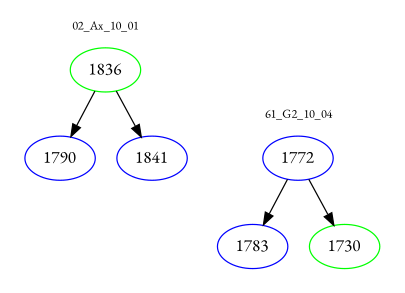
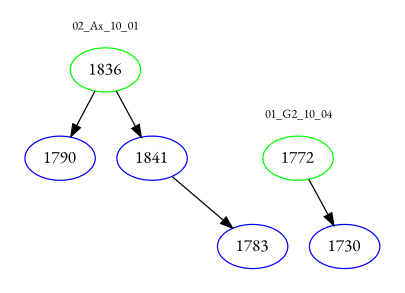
cluster "61_G2_10_04": label "61_G2_10_04" -> "01_G2_10_04"
node "1772": color blue -> green
edge "1772" -> "1783": now "1841" -> "1783"
node "1730": color green -> blue
